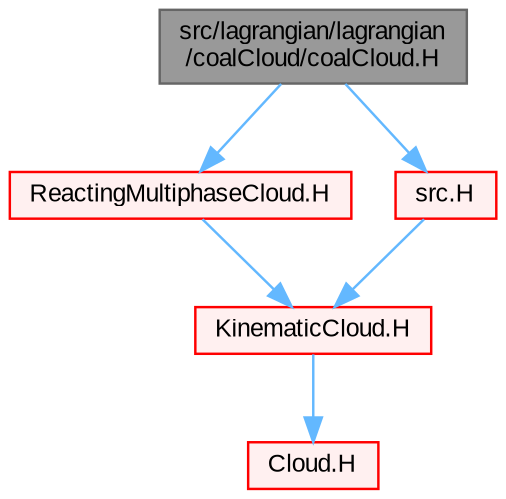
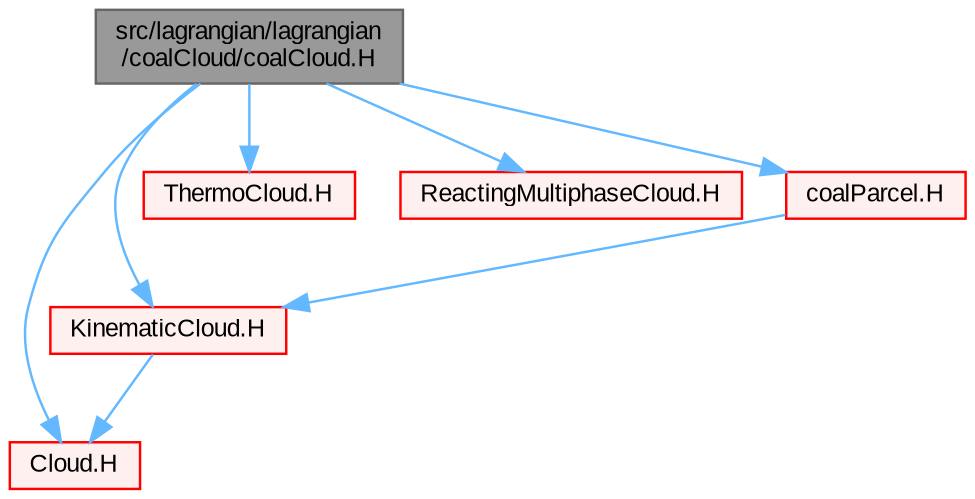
node "ThermoCloud.H": added
node "src.H": label "src.H" -> "coalParcel.H"
edge "src/lagrangian/lagrangian /coalCloud/coalCloud.H" -> "Cloud.H": added
edge "ReactingMultiphaseCloud.H" -> "KinematicCloud.H": now "src/lagrangian/lagrangian /coalCloud/coalCloud.H" -> "KinematicCloud.H"
